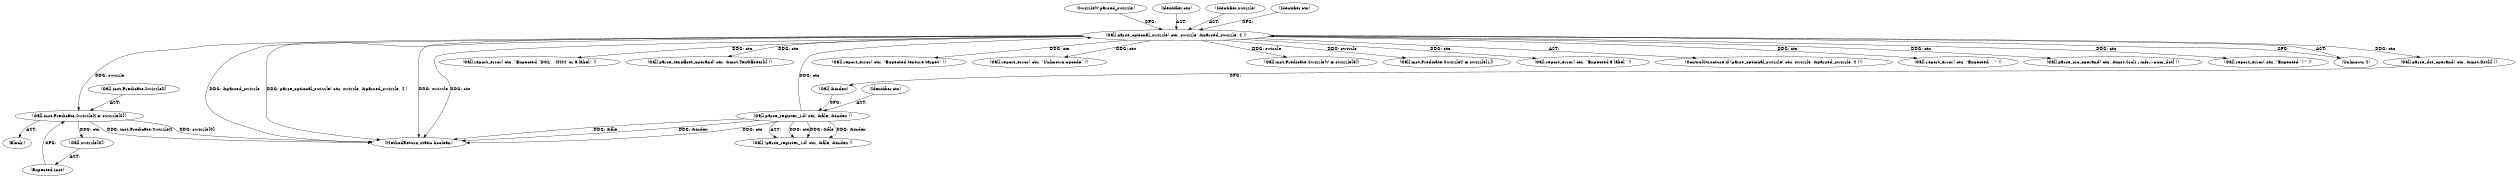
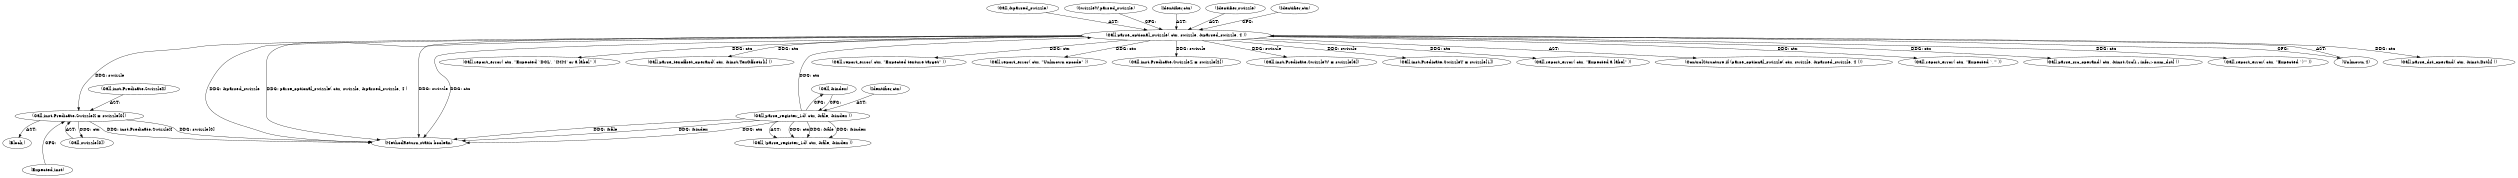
node "(Call,&parsed_swizzle)": added
node "(Call,inst.Predicate.SwizzleZ = swizzle[2])": added
edge "(Call,parse_dst_operand( ctx, &inst.Dst[i] ))" -> "(Call,&index)": now "(Call,parse_register_1d( ctx, &file, &index ))" -> "(Call,&index)"
edge "(Call,swizzle[0])" -> "(Expected,inst)": now "(Call,swizzle[0])" -> "(Call,inst.Predicate.SwizzleX = swizzle[0])"
